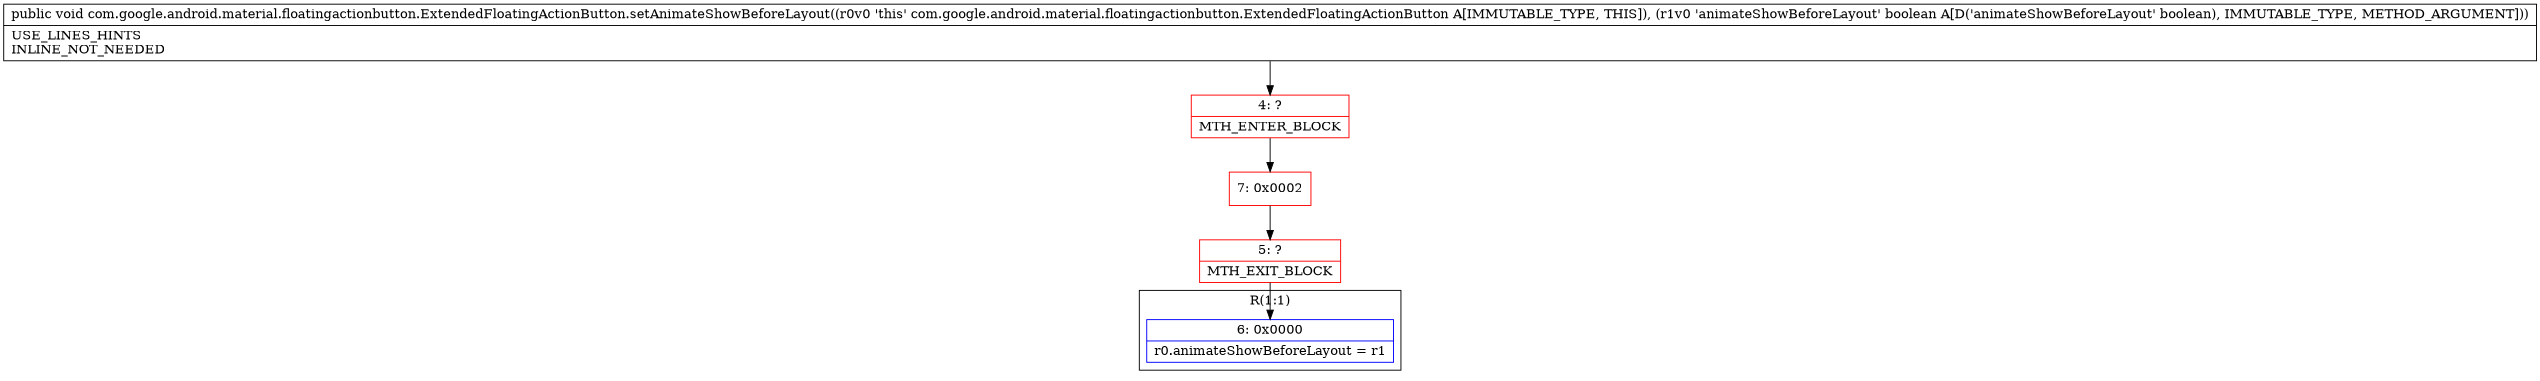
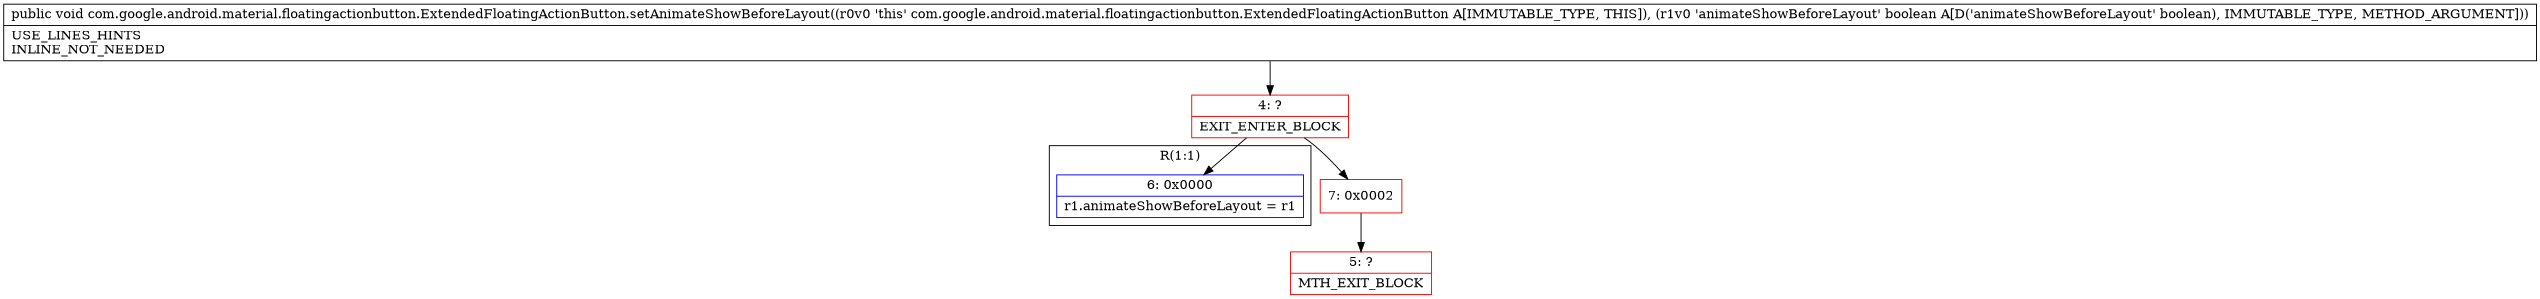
node "4: ?": text "MTH_ENTER_BLOCK" -> "EXIT_ENTER_BLOCK"
edge "5: ?" -> "6: 0x0000": now "4: ?" -> "6: 0x0000"
node "6: 0x0000": text "r0.animateShowBeforeLayout = r1" -> "r1.animateShowBeforeLayout = r1"
